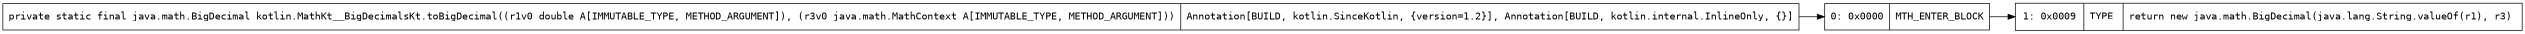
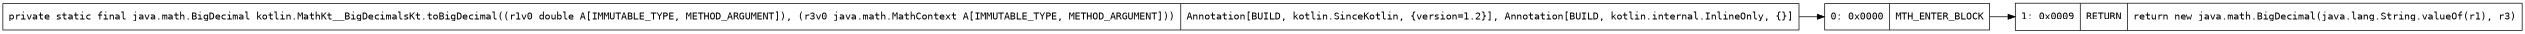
node "1: 0x0009": text "TYPE" -> "RETURN"
